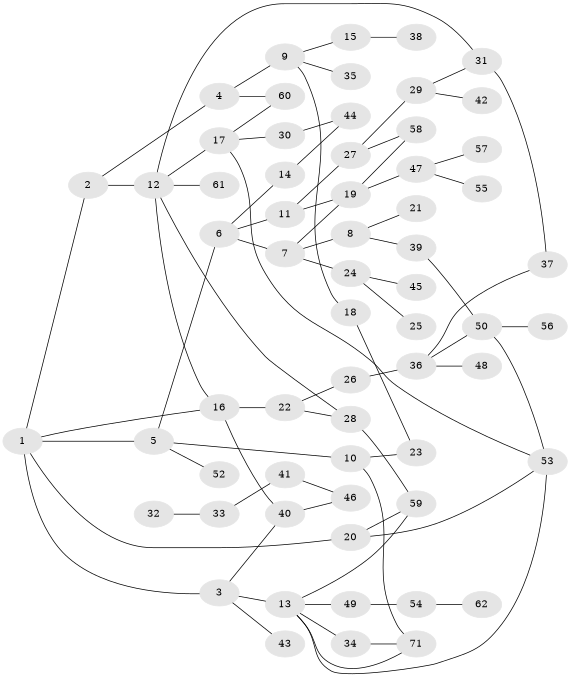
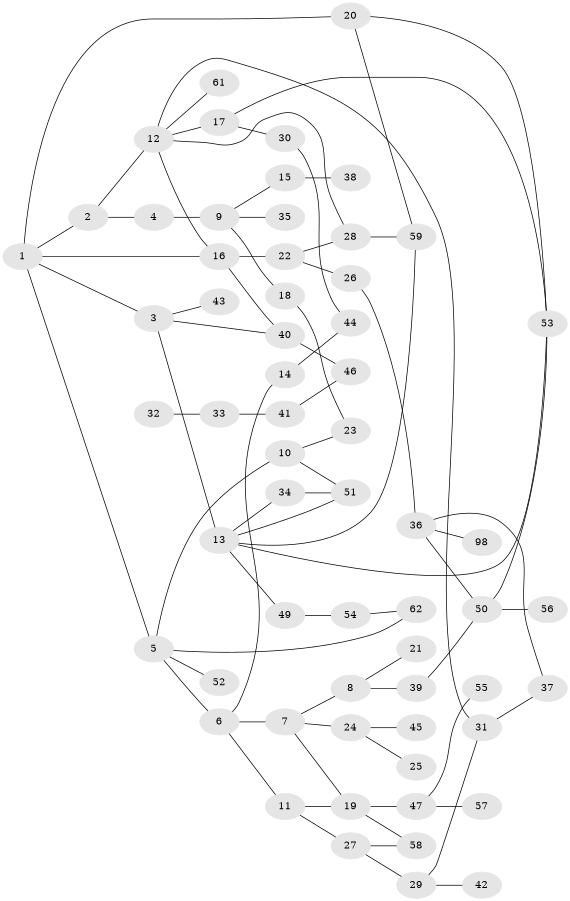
node "60": removed
node "48": label "48" -> "98"
node "71": label "71" -> "51"
edge "62" -- "5": added
